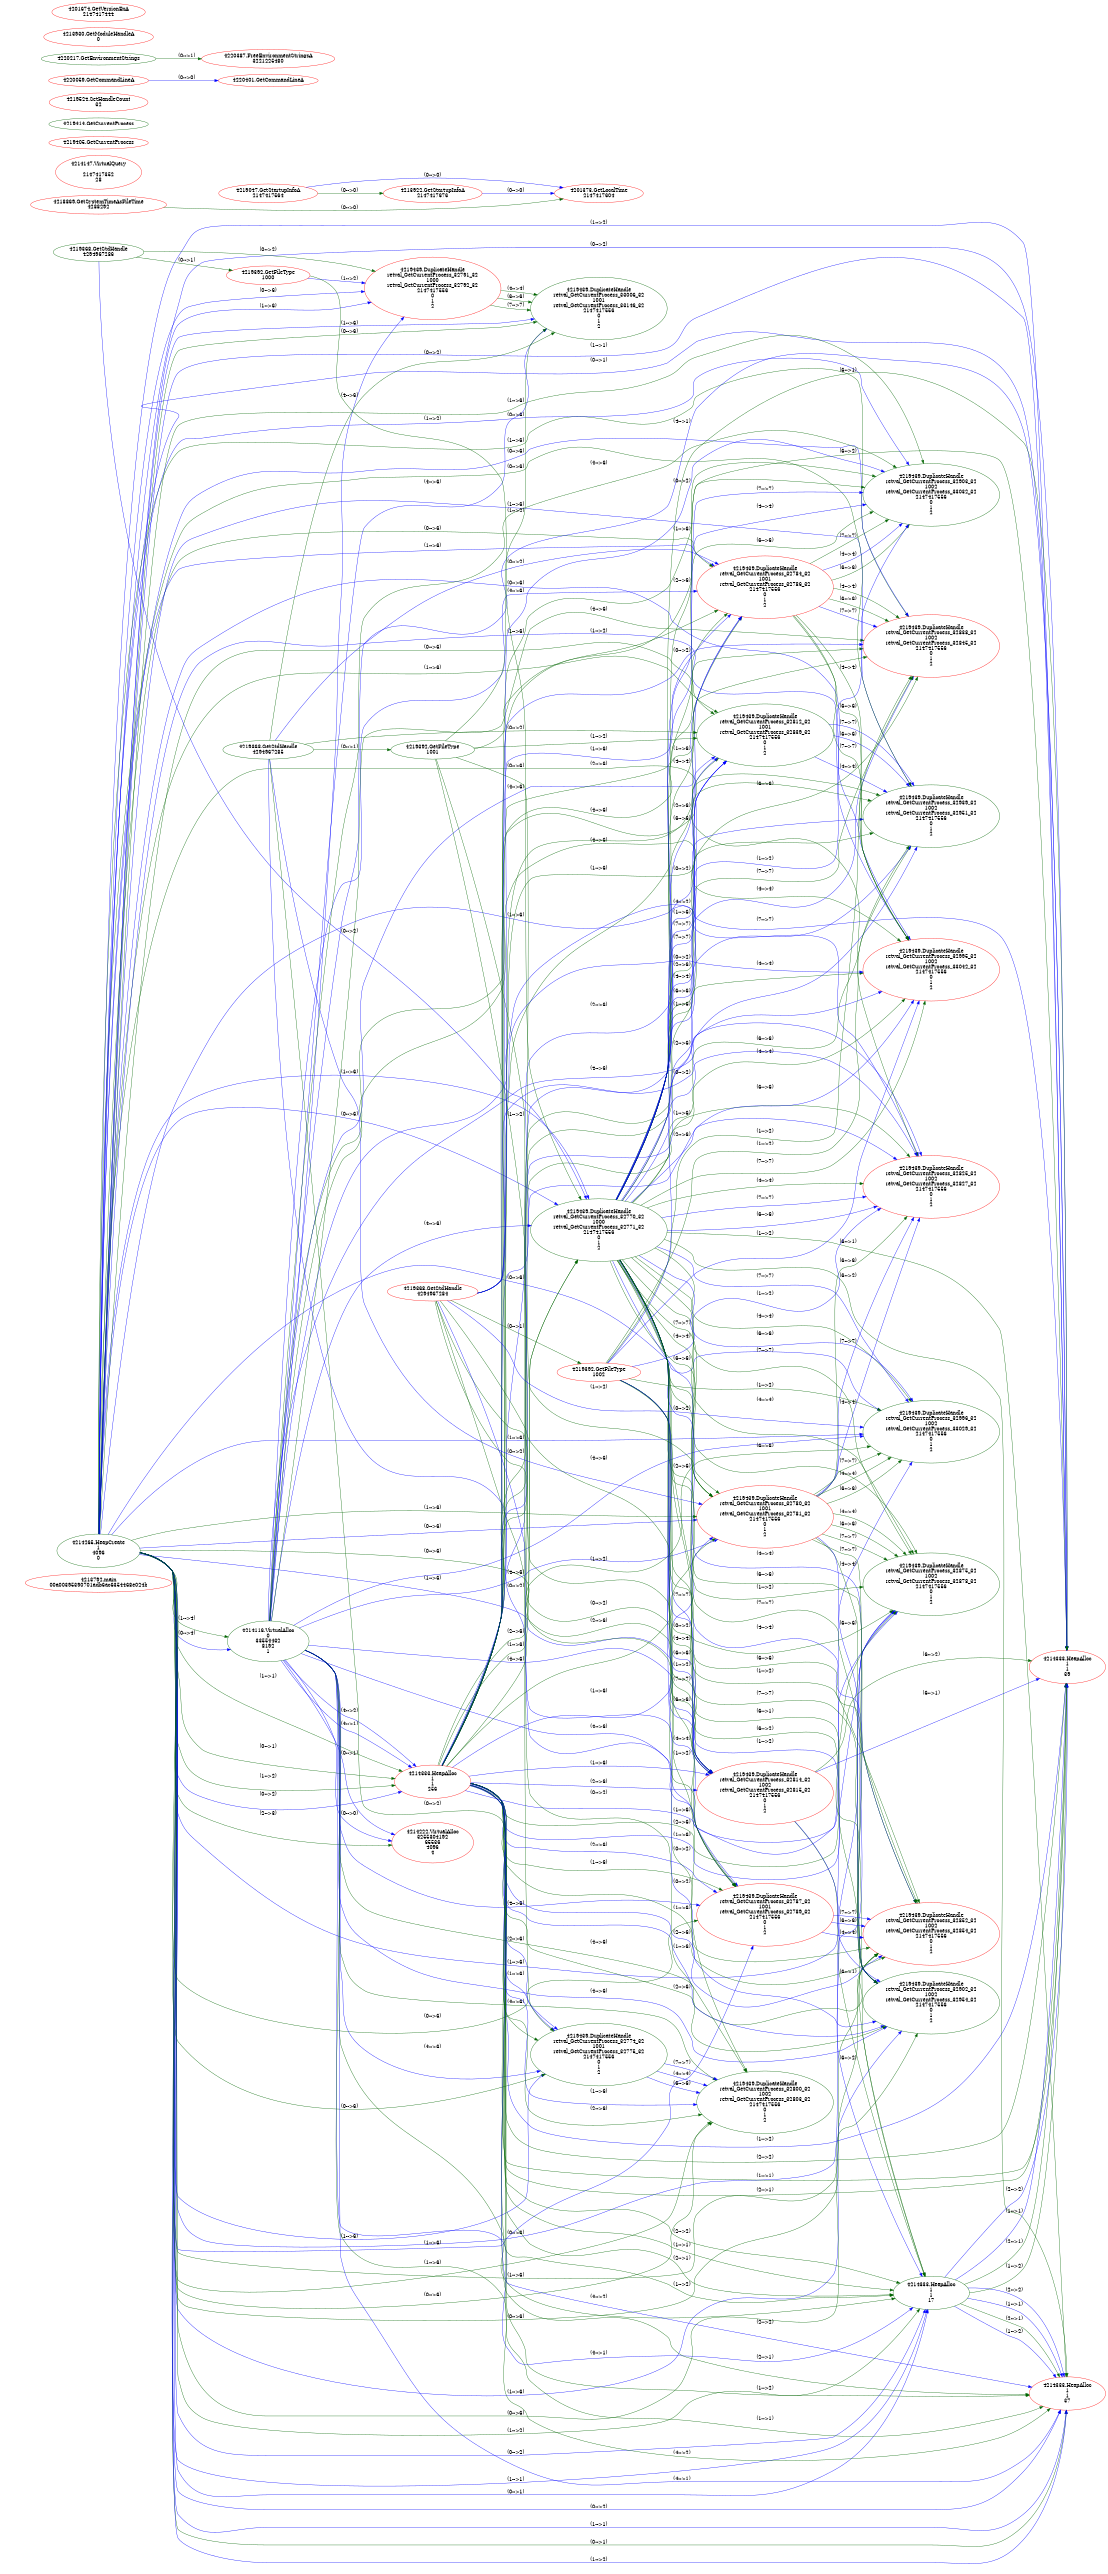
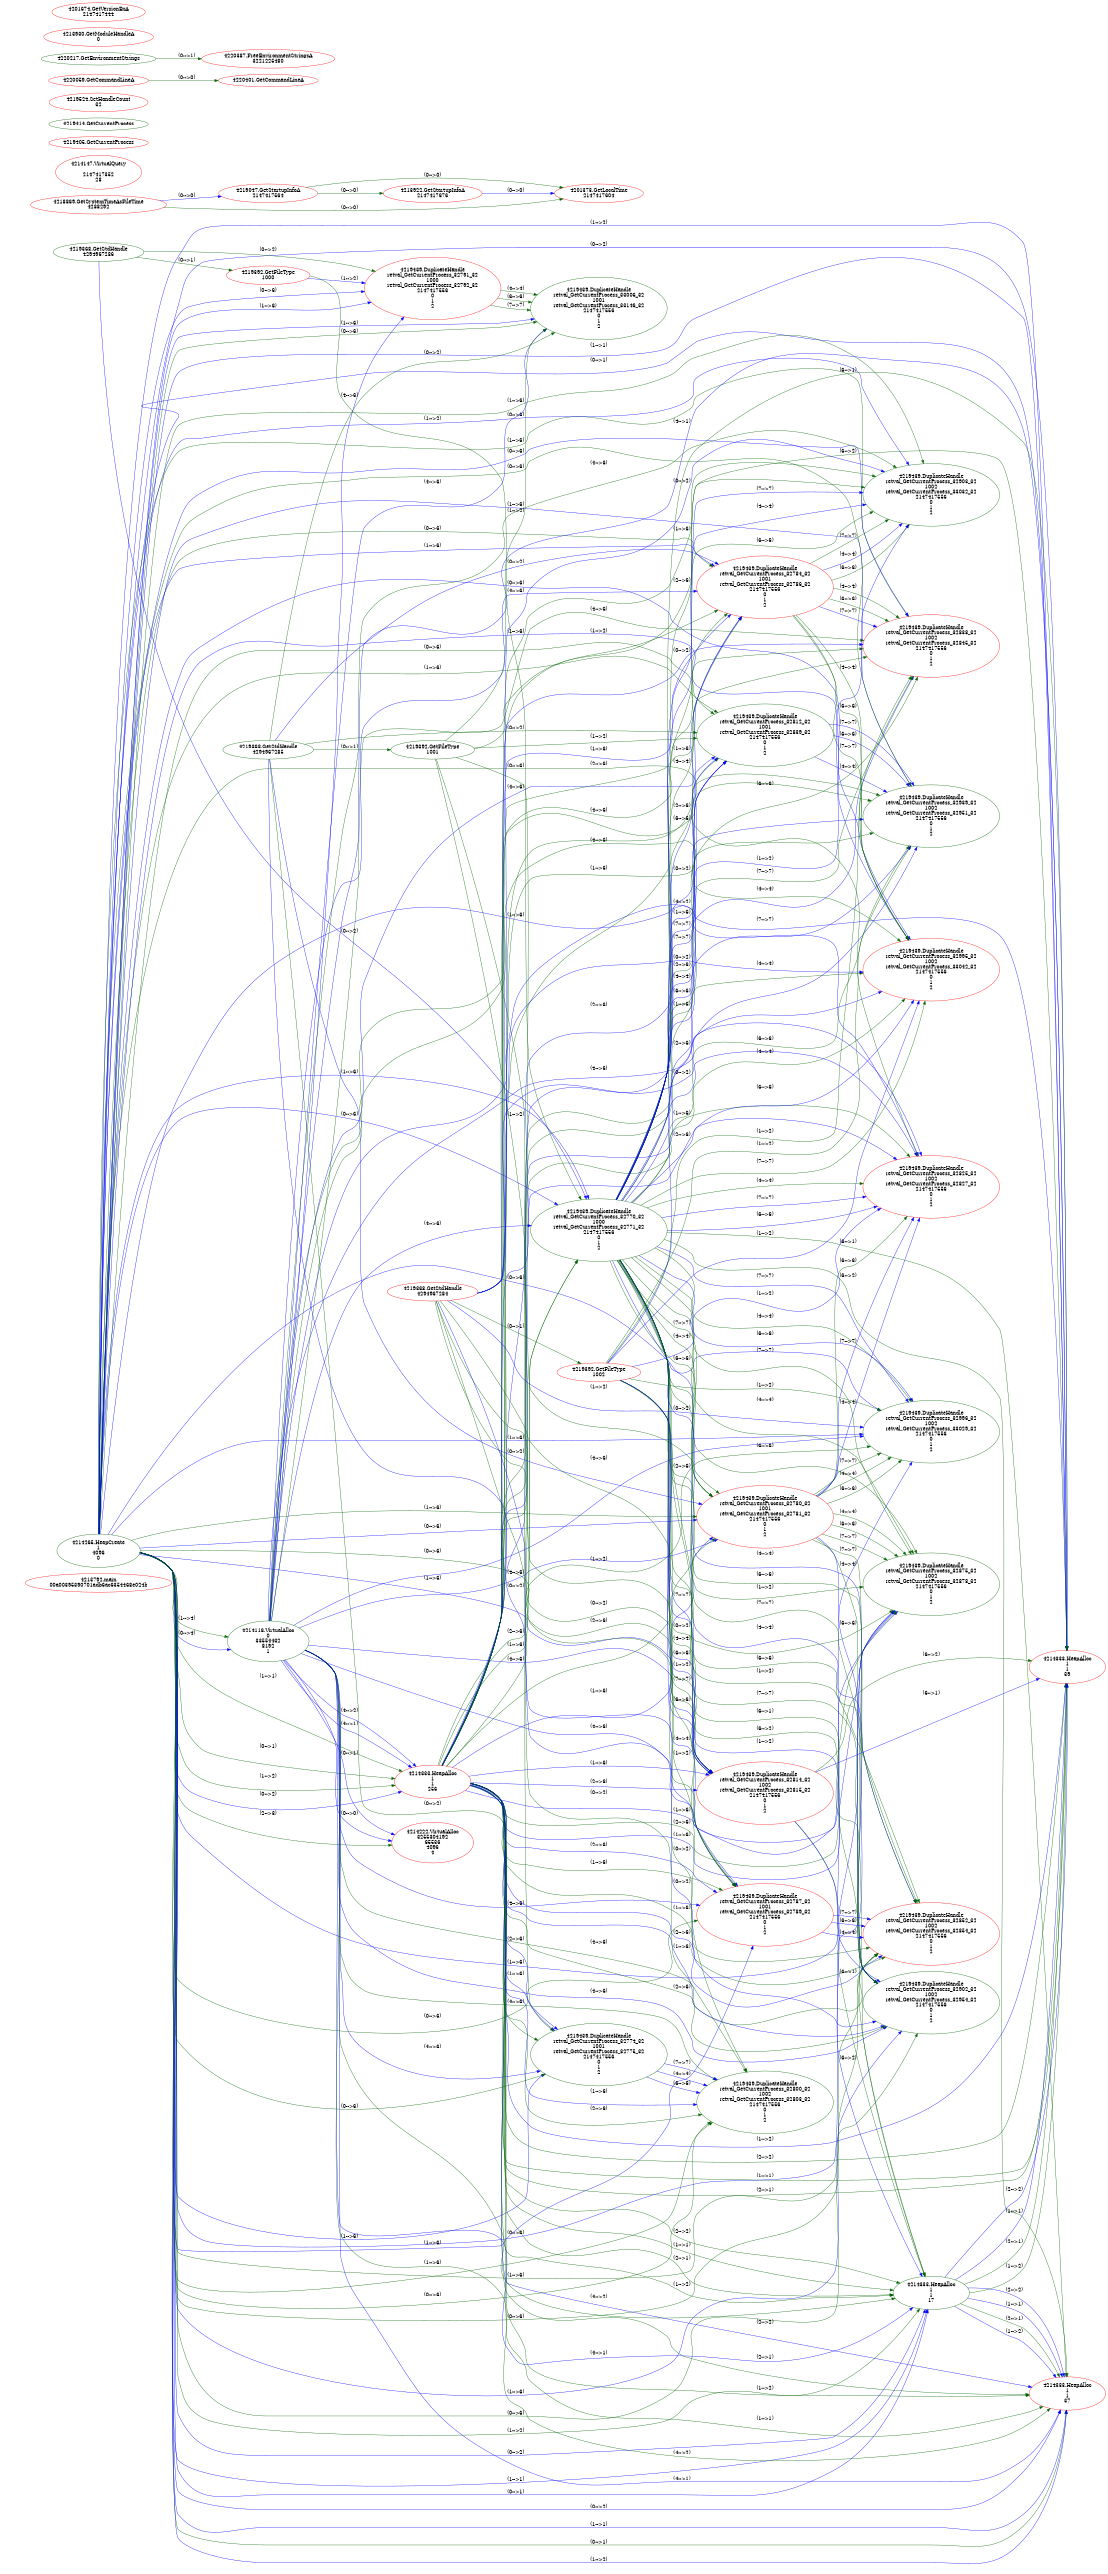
edge "4220059.GetCommandLineA" -> "4220401.GetCommandLineA": color blue -> darkgreen
edge "4219047.GetStartupInfoA 2147417564" -> "4201373.GetLocalTime 2147417604": color blue -> darkgreen
edge "4218869.GetSystemTimeAsFileTime 4288292" -> "4219047.GetStartupInfoA 2147417564": added, label "(0-->0)"
